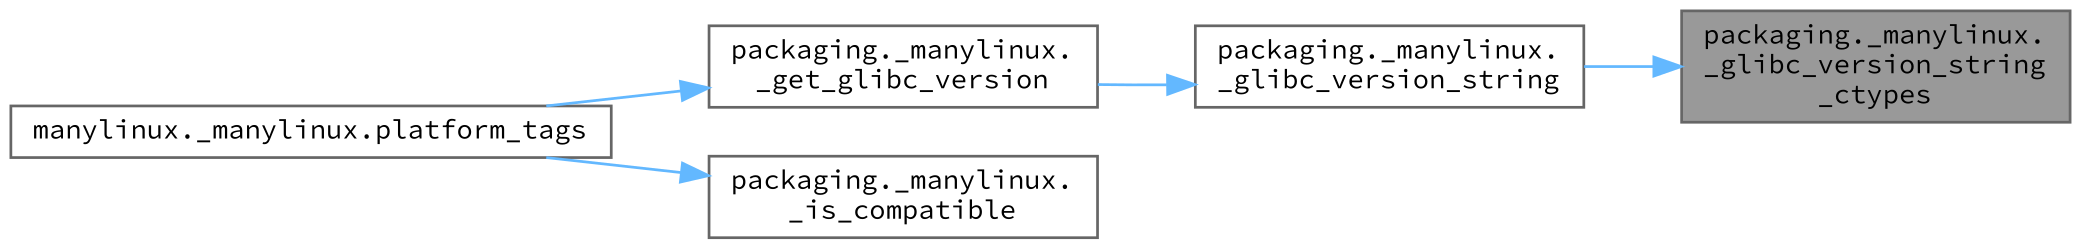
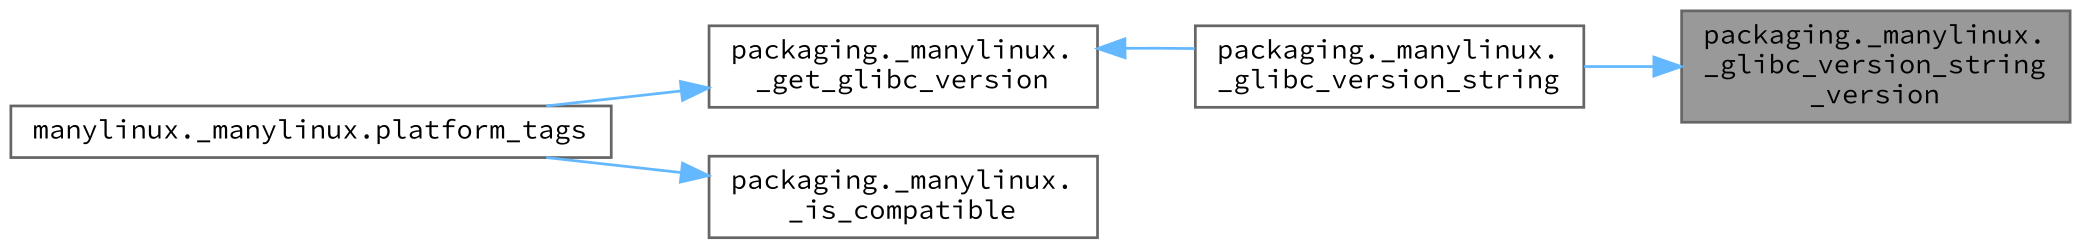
node "packaging._manylinux. _glibc_version_string _ctypes": label "packaging._manylinux. _glibc_version_string _ctypes" -> "packaging._manylinux. _glibc_version_string _version"
edge "packaging._manylinux. _get_glibc_version" -> "packaging._manylinux. _glibc_version_string": reversed
